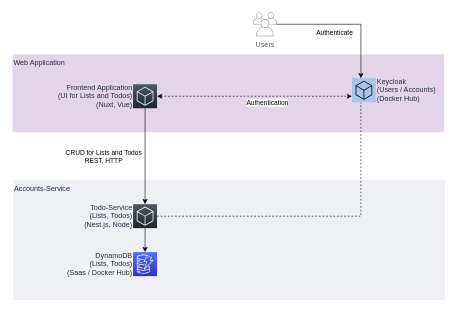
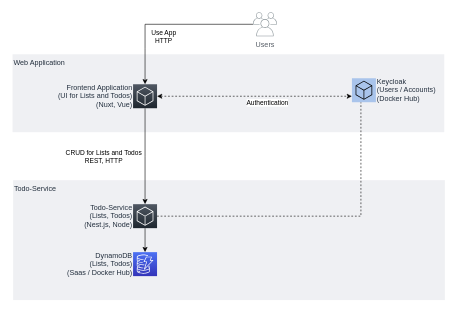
edge "Users" -> "Frontend Application (UI for Lists and Todos) (Nuxt, Vue)": added, label "Use App HTTP"
edge "Users" -> "Keycloak (Users / Accounts) (Docker Hub)": removed, label "Authenticate"
node "Web Application": fillcolor #e1d5e7 -> #eff0f3
node "Accounts-Service": label "Accounts-Service" -> "Todo-Service"
